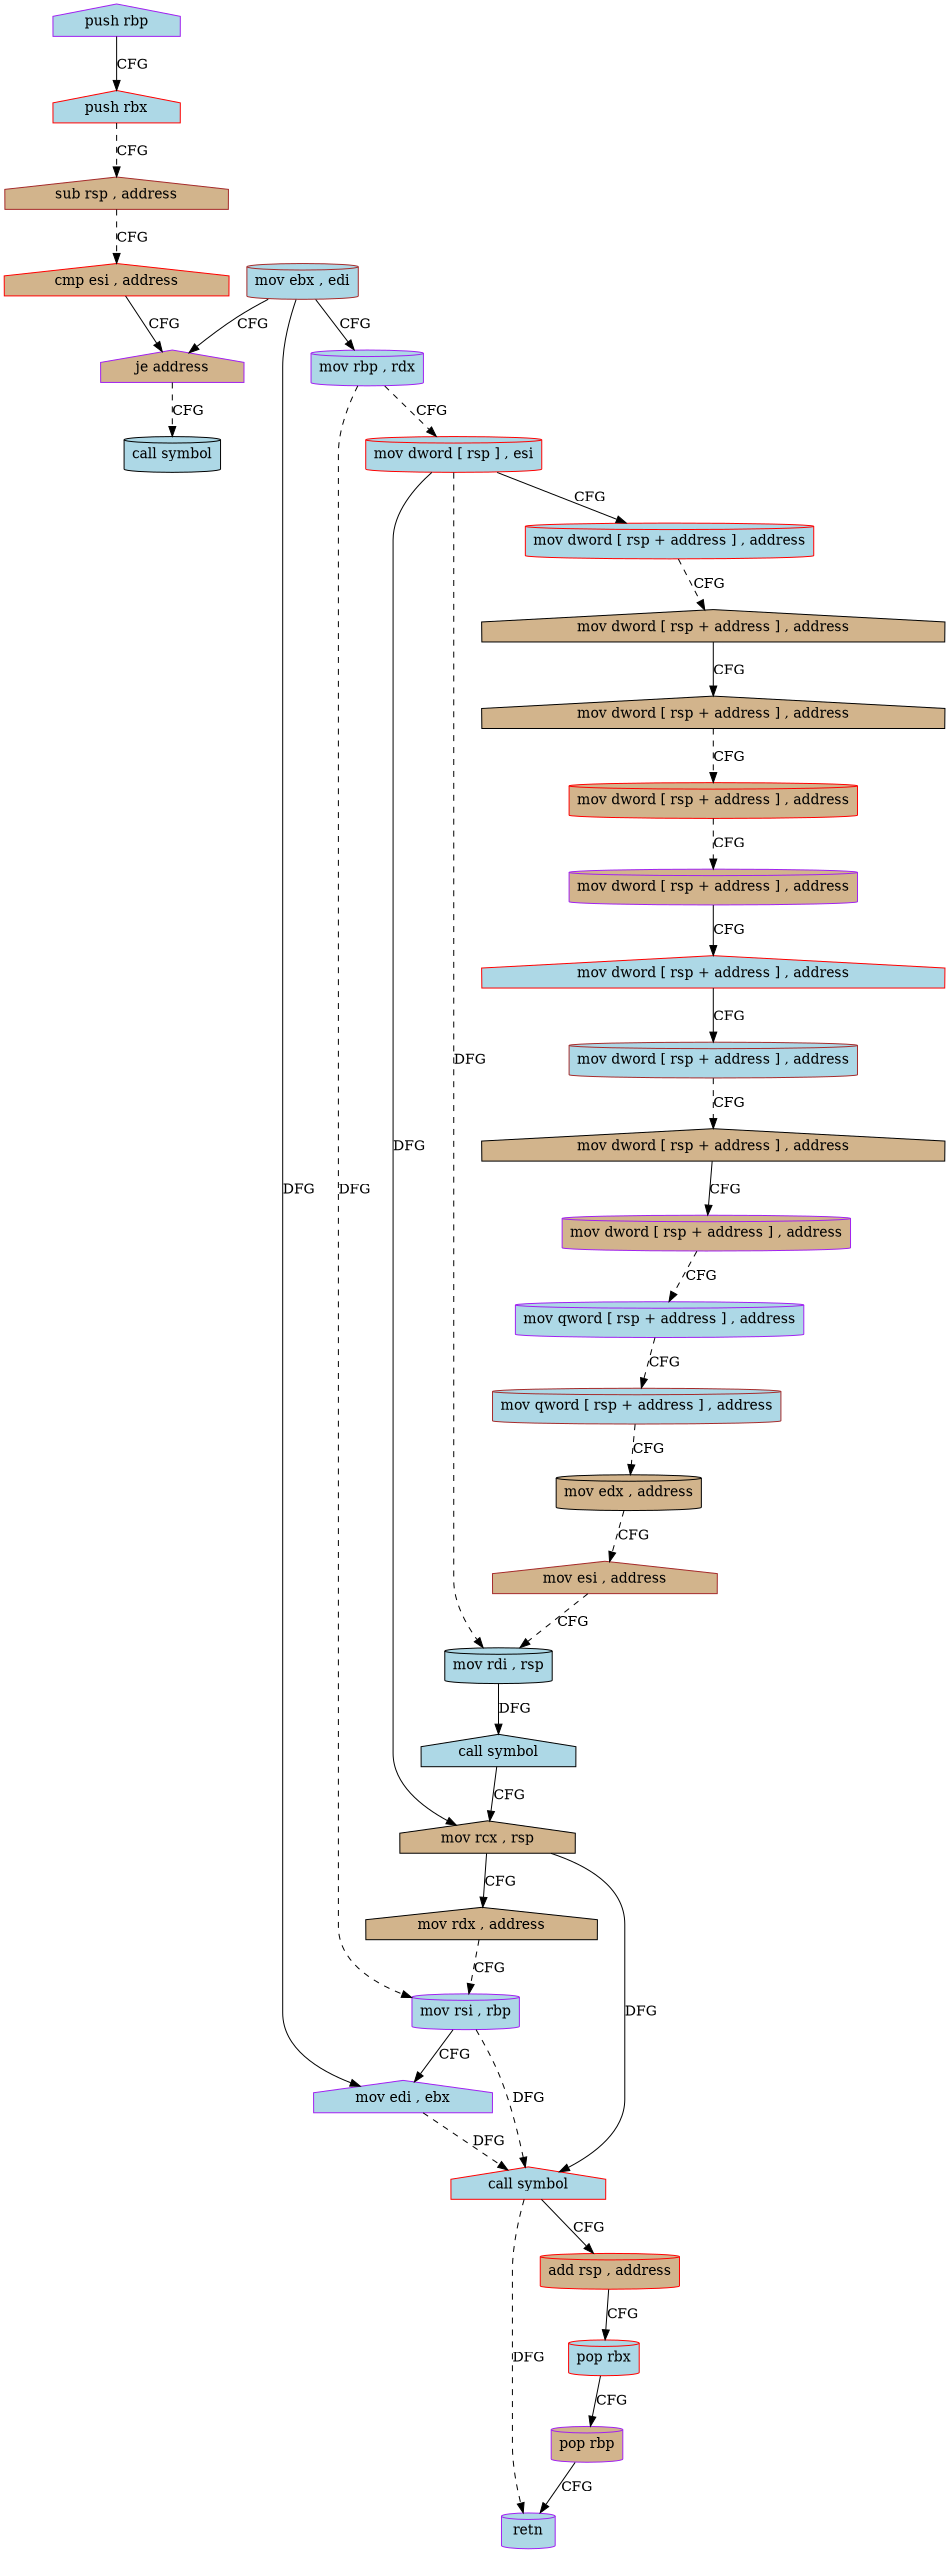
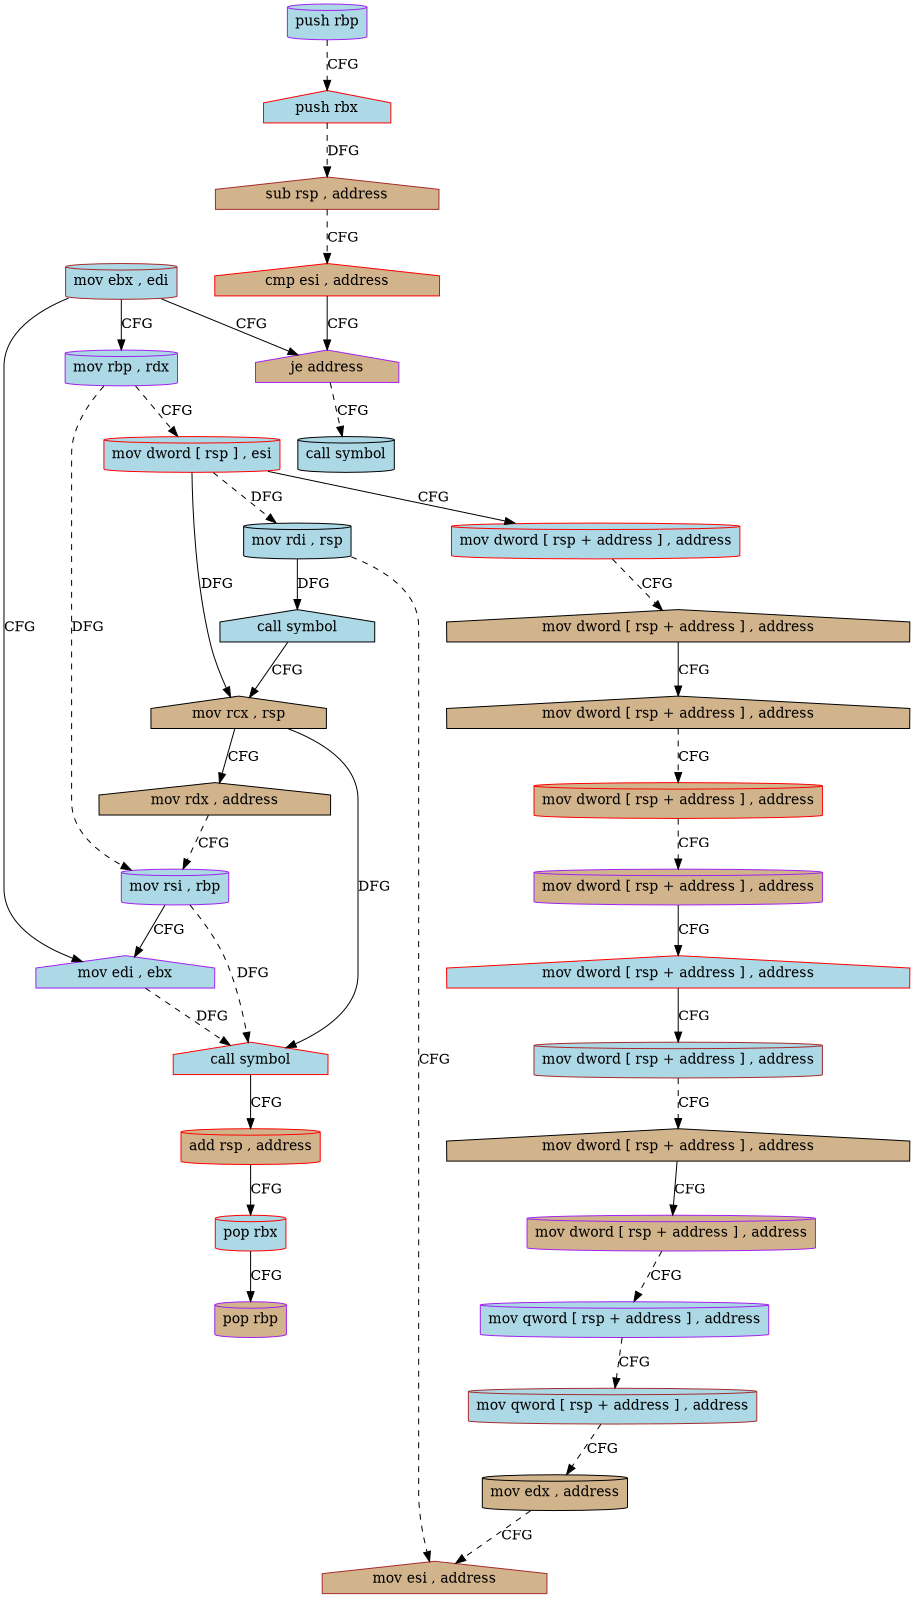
node "push rbp": shape house -> cylinder
edge "push rbp" -> "push rbx": style solid -> dashed
edge "push rbx" -> "sub rsp , address": label "CFG" -> "DFG"
edge "mov ebx , edi" -> "mov edi , ebx": label "DFG" -> "CFG"
edge "mov esi , address" -> "mov rdi , rsp": reversed
node "retn": removed
